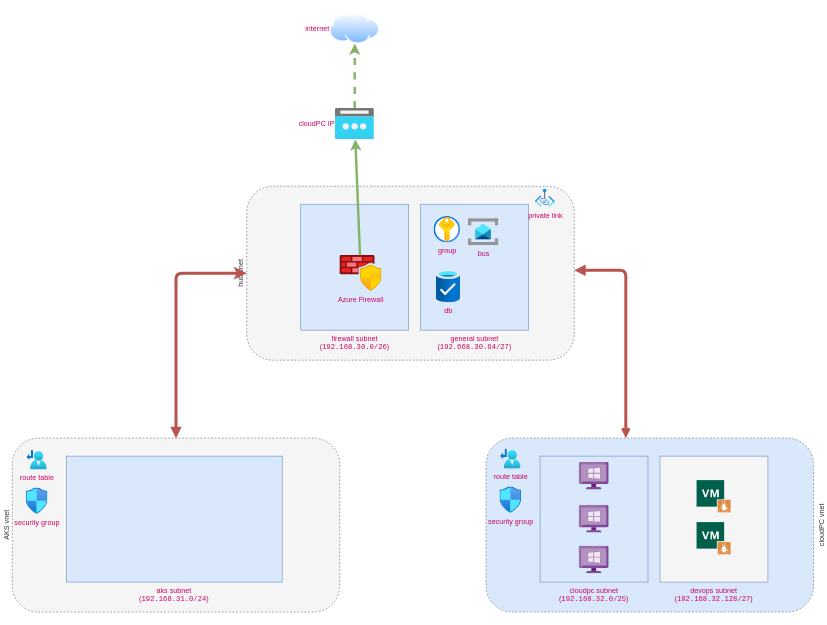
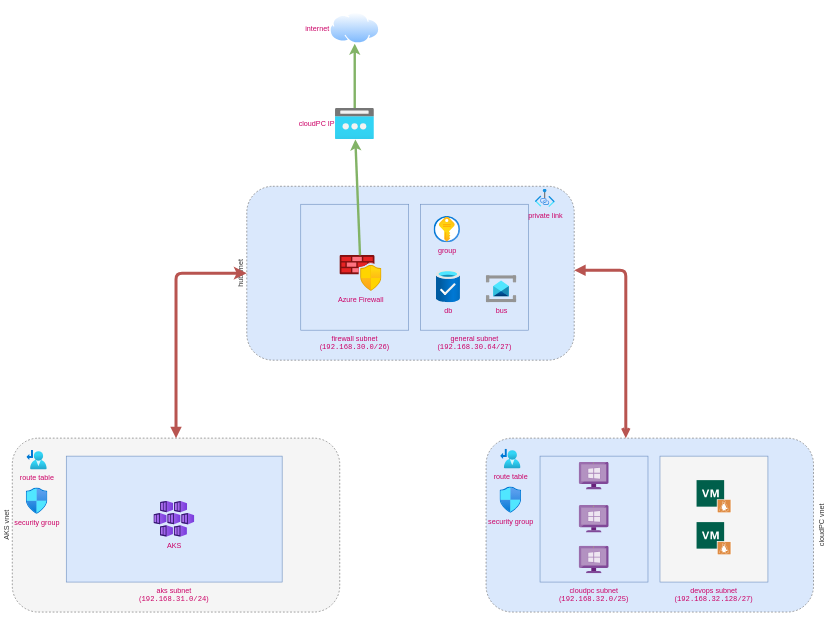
edge "cloudPC IP" -> "internet": style dashed -> solid
node "bus": moved (484, 232) -> (502, 289)
node "hub vnet": fillcolor #f5f5f5 -> #dae8fc
node "general subnet (192.668.30.64/27)": label "general subnet (192.668.30.64/27)" -> "general subnet (192.168.30.64/27)"
node "AKS": added
